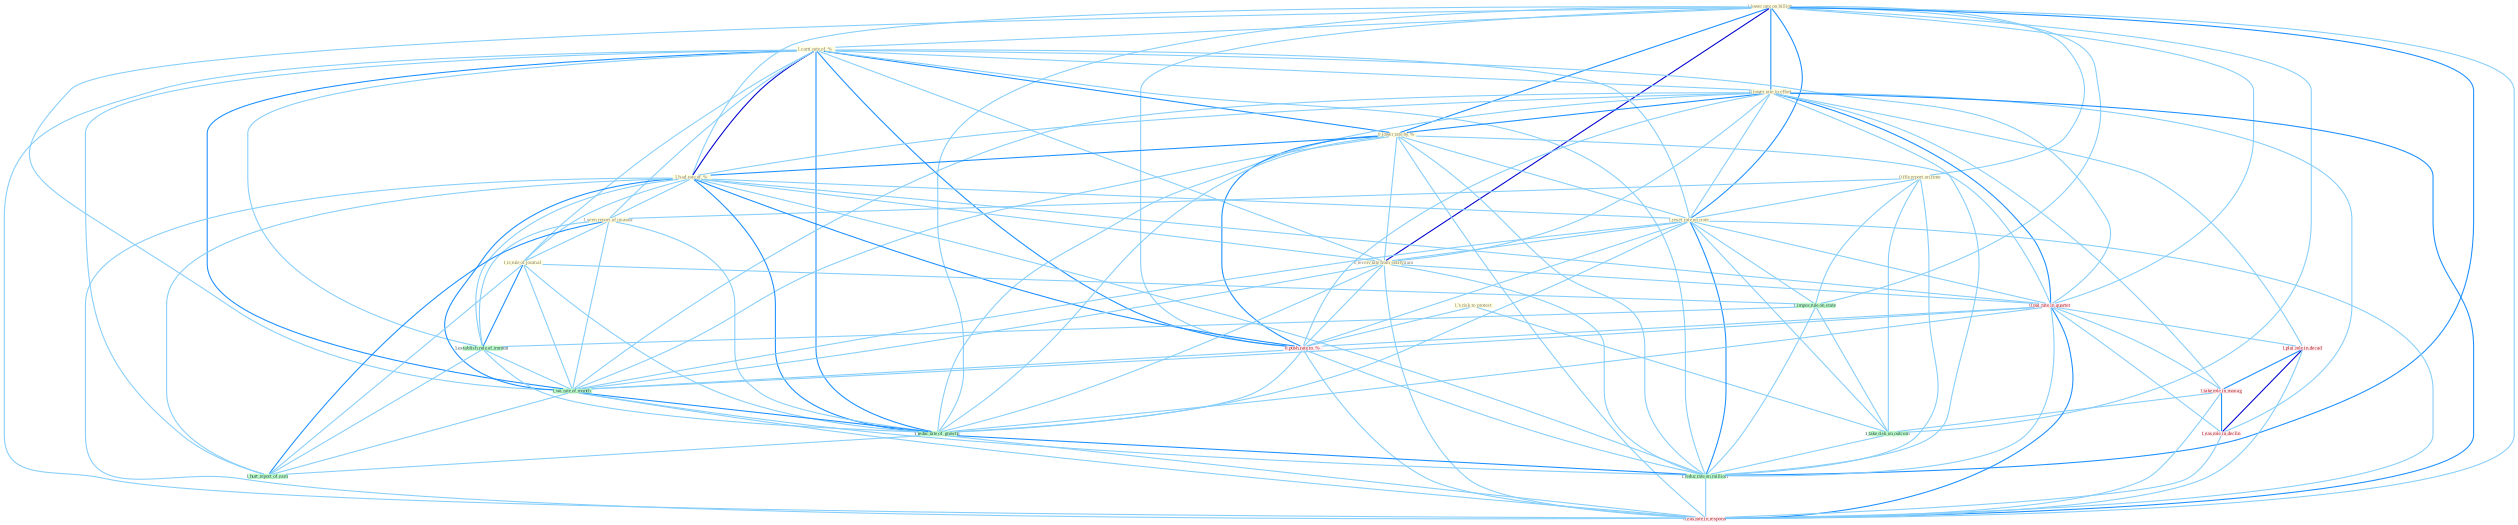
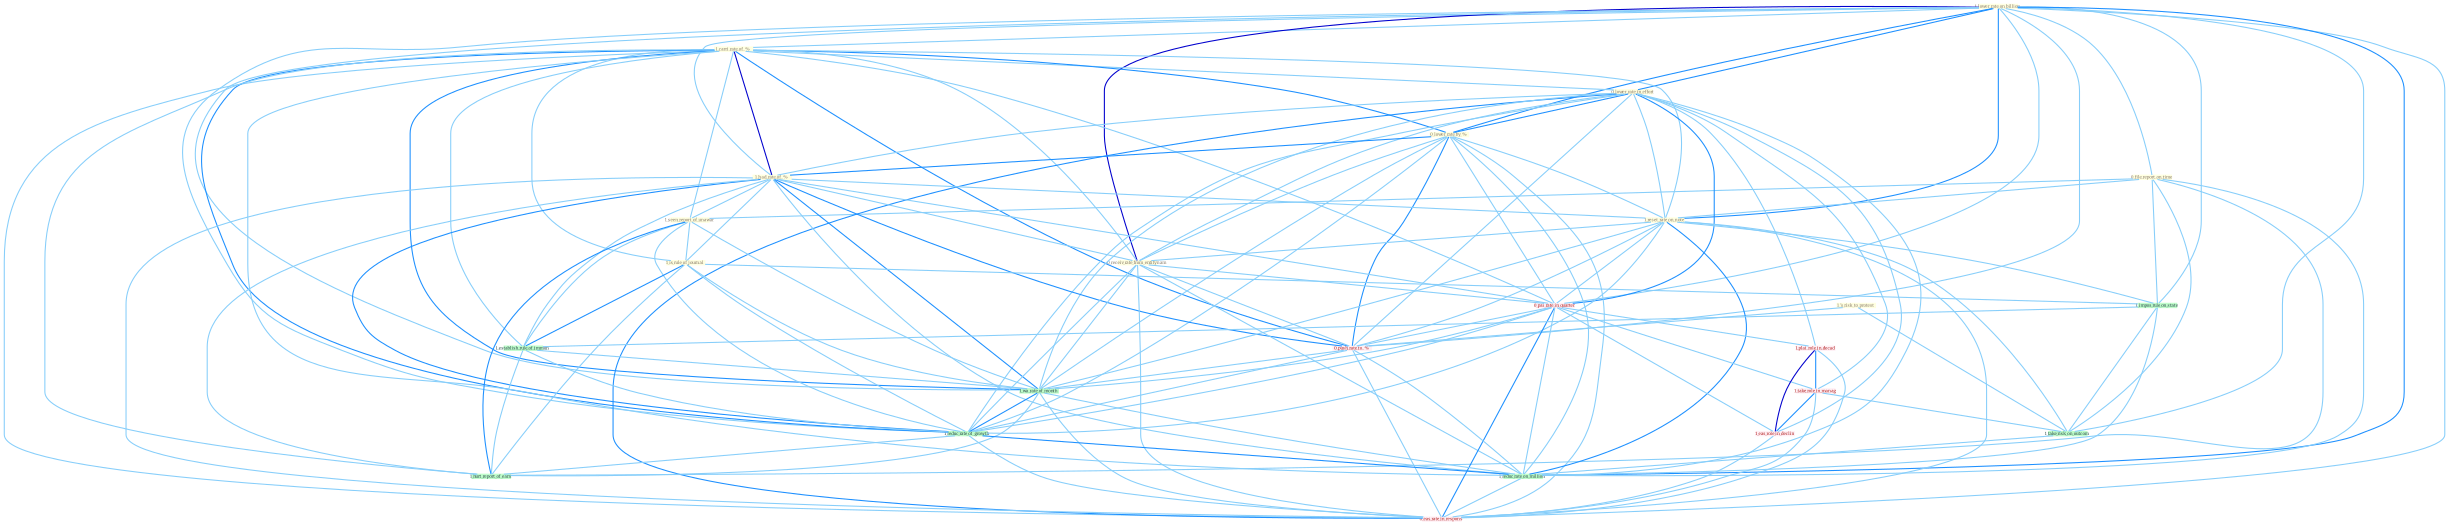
edge "0_file_report_on_time" -- "1_hurt_report_of_earn": added
